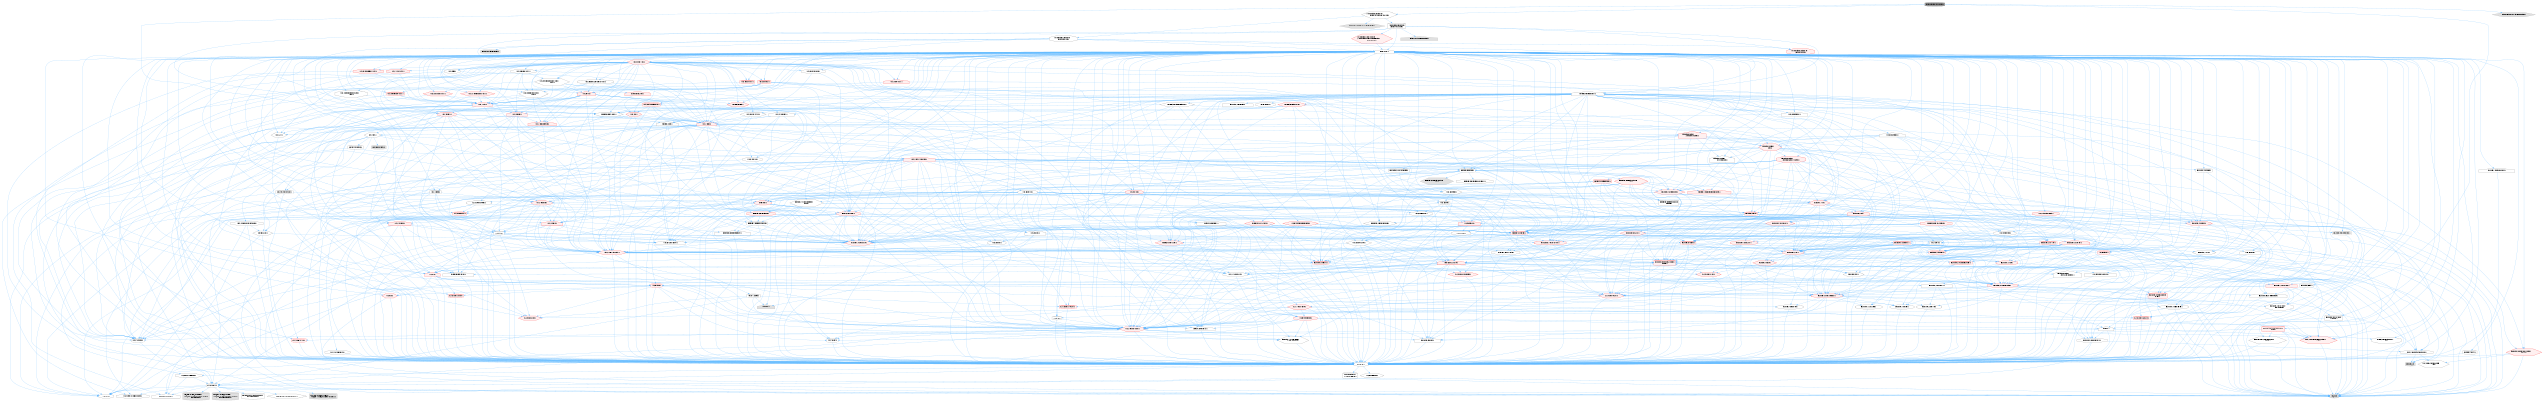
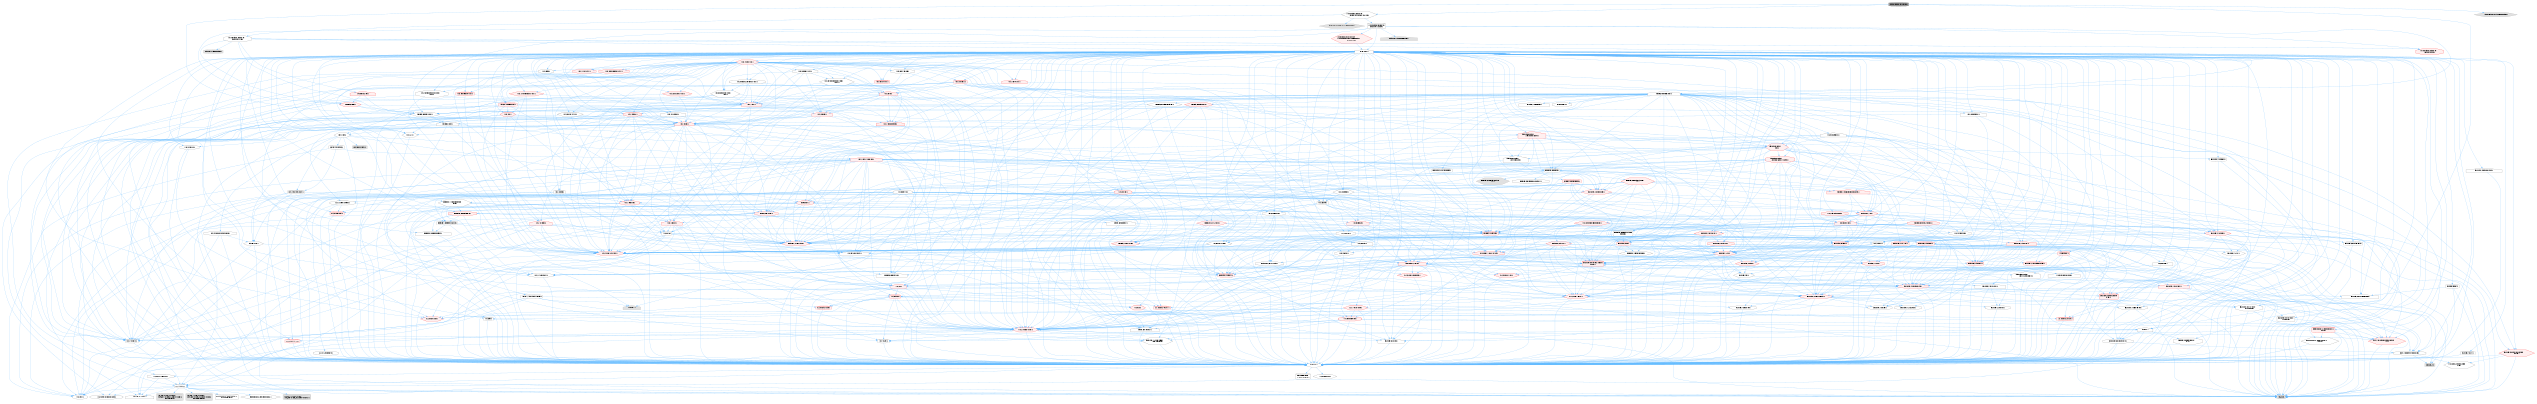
edge "Templates/Tuple.h" -> "Templates/UniquePtr.h": now "Misc/OutputDeviceRedirector.h" -> "Templates/UniquePtr.h"
node "Memory/IntRect.h": label "Memory/IntRect.h" -> "Memory/VirtualStackAllocator.h"
